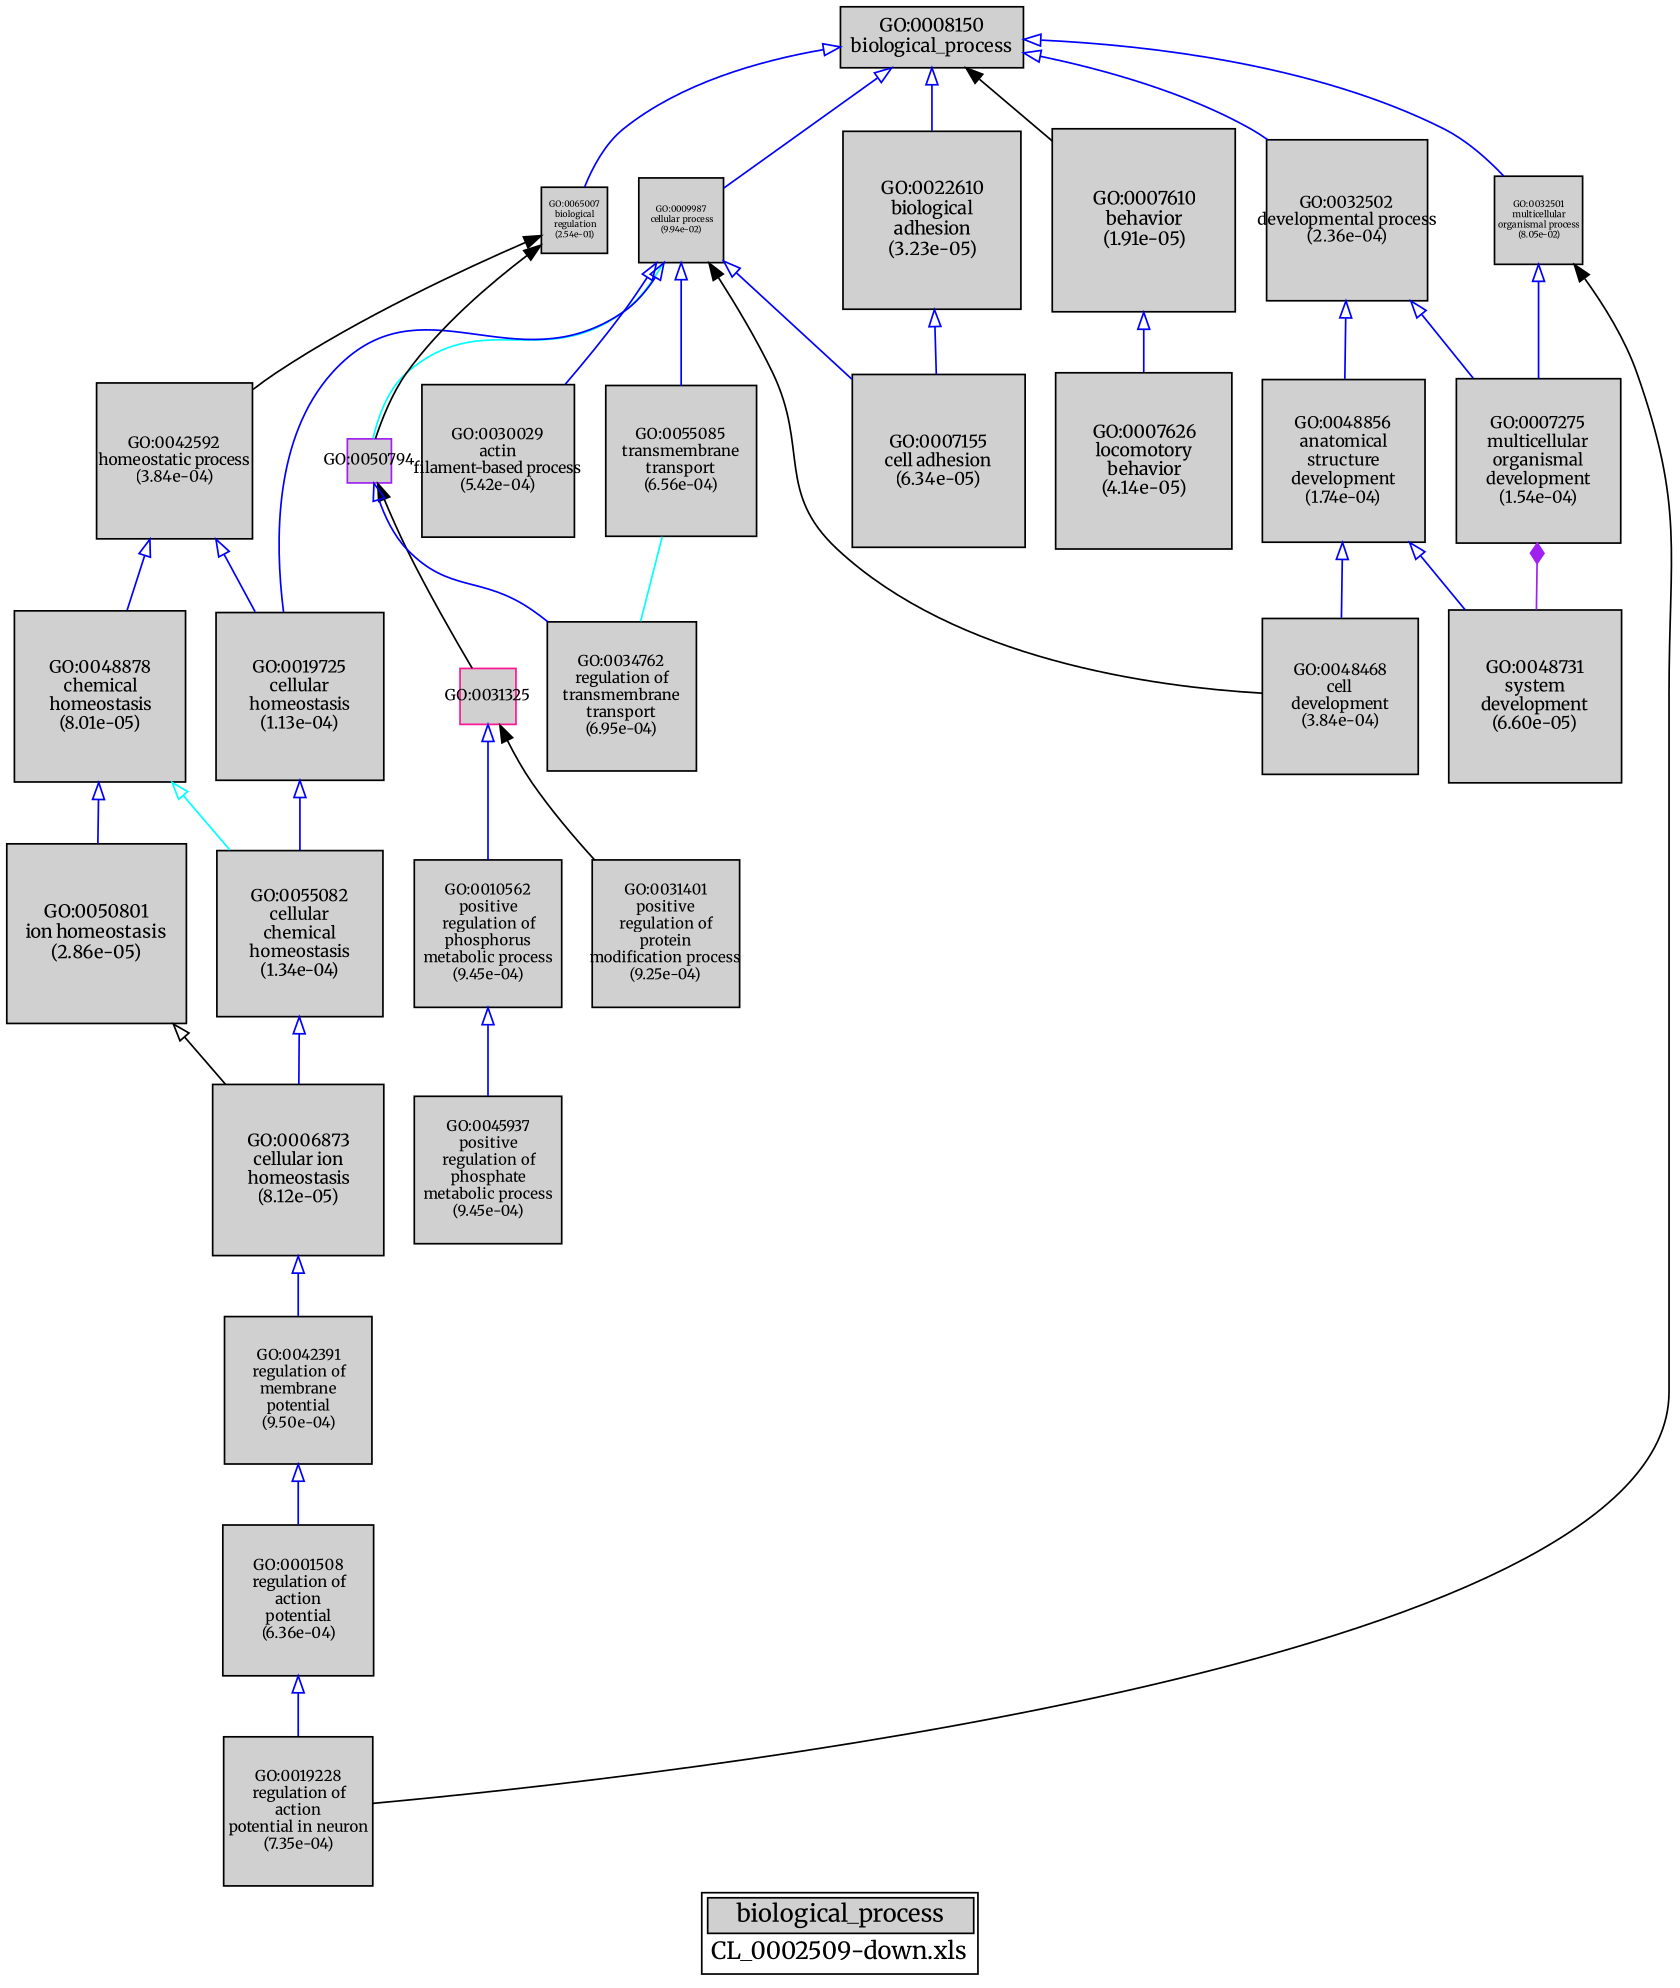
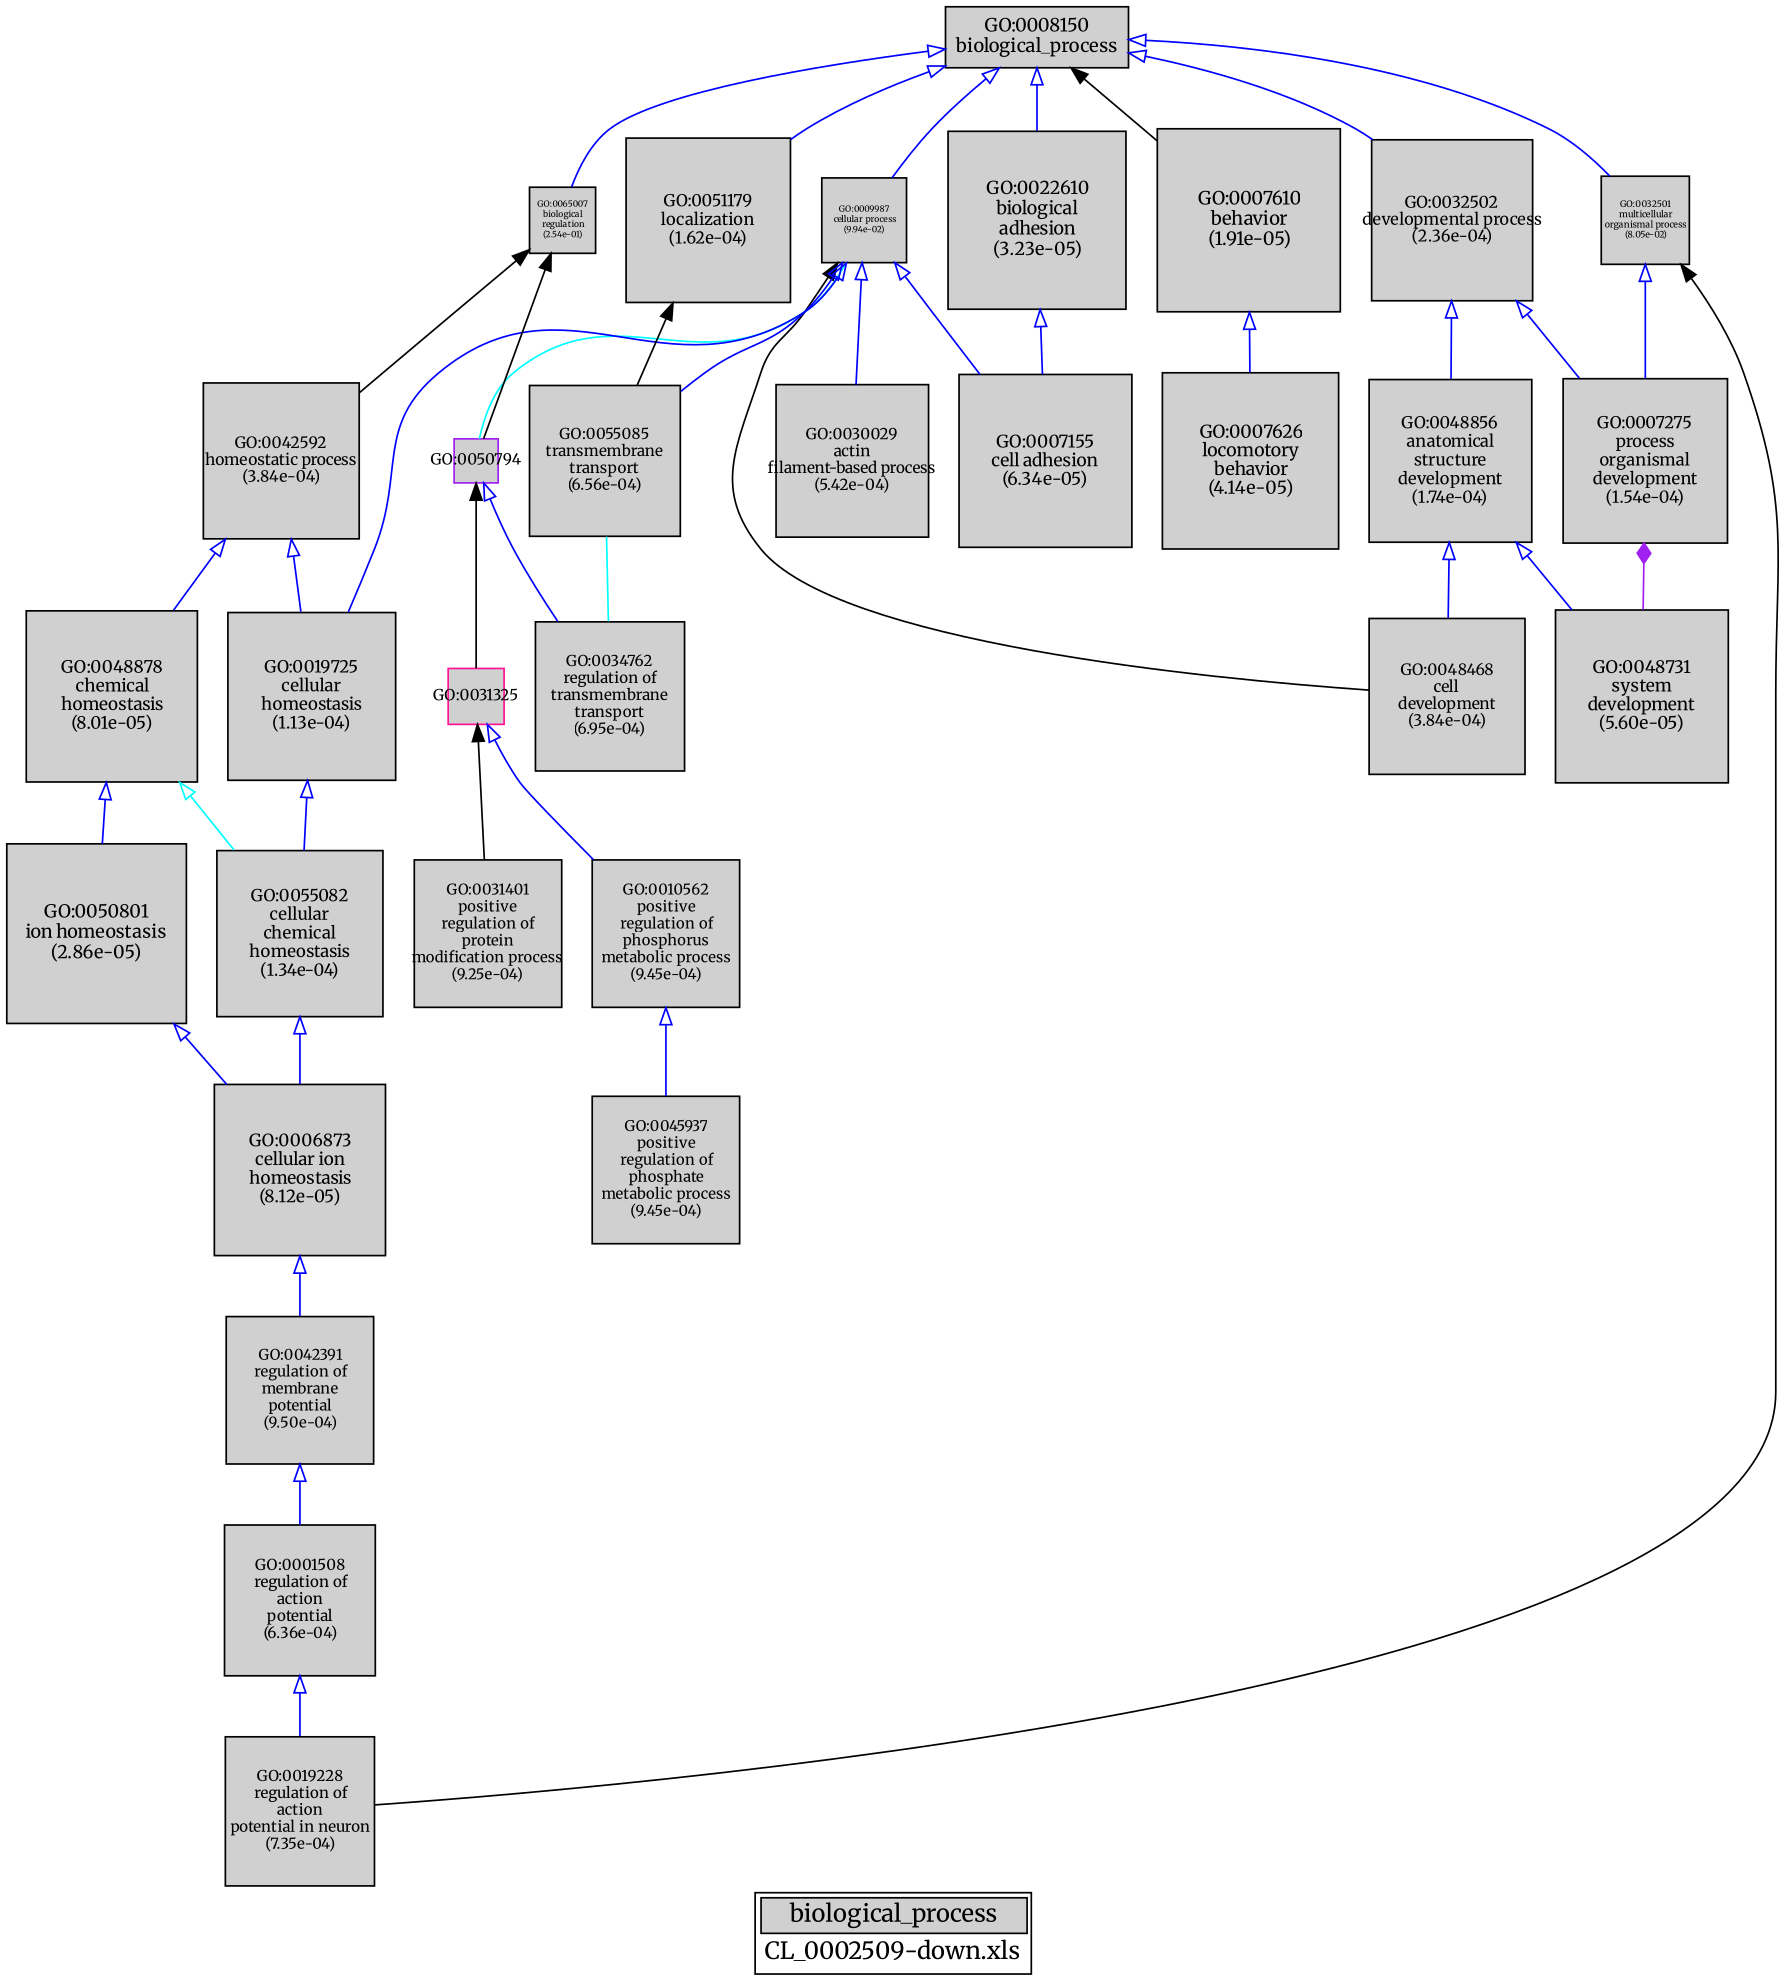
node "GO:0051179": added
node "GO:0007275": text "multicellular" -> "process"
node "GO:0048731": text "(6.60e-05)" -> "(5.60e-05)"
edge "GO:0006873" -> "GO:0050801": color black -> blue
